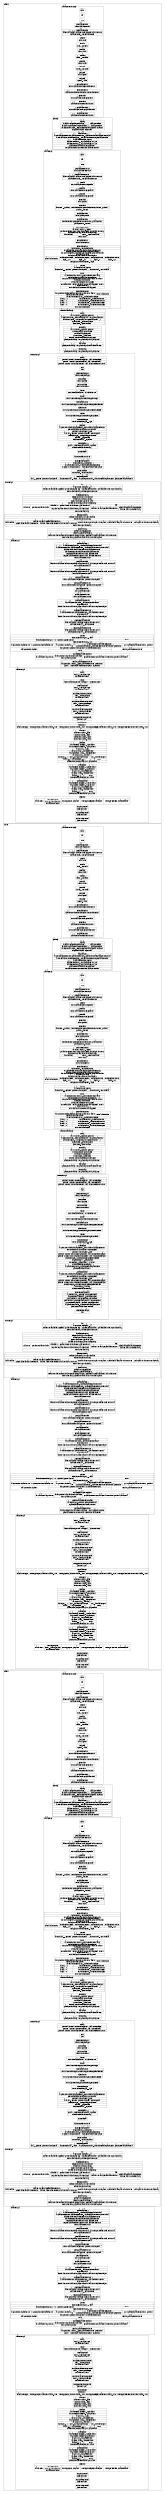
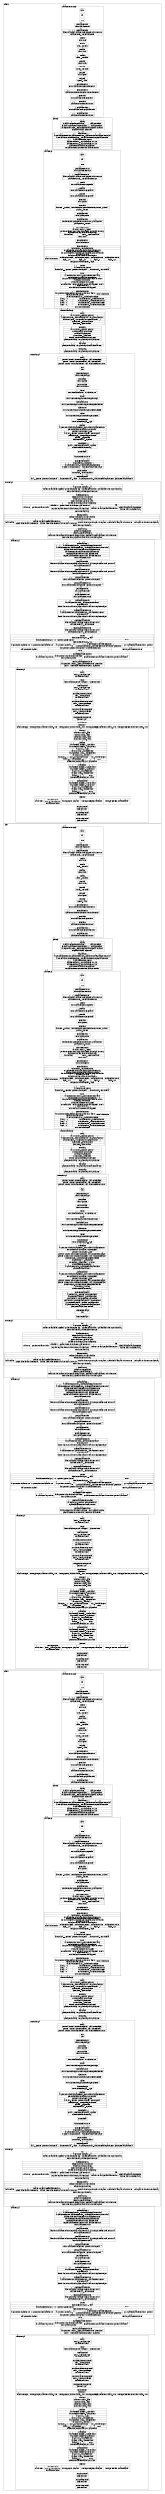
cluster "Server": label "Server" -> "Gets"
node "disconnectedPlayer": added
